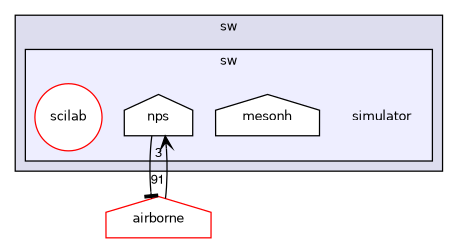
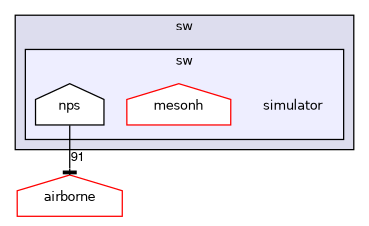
node "scilab": removed
node "mesonh": color black -> red
edge "airborne" -> "nps": removed
